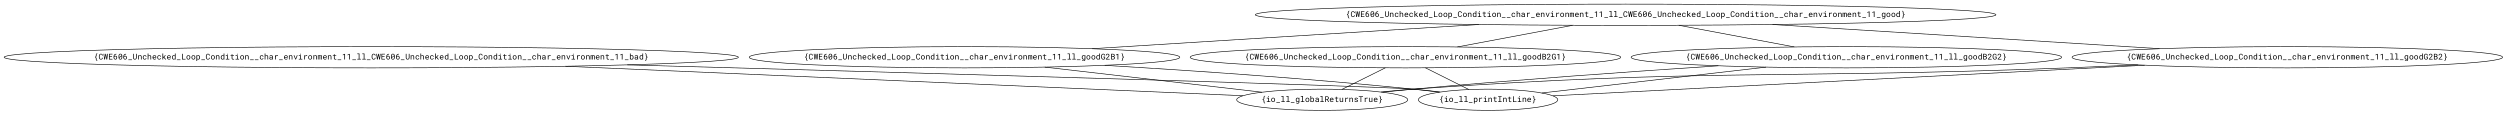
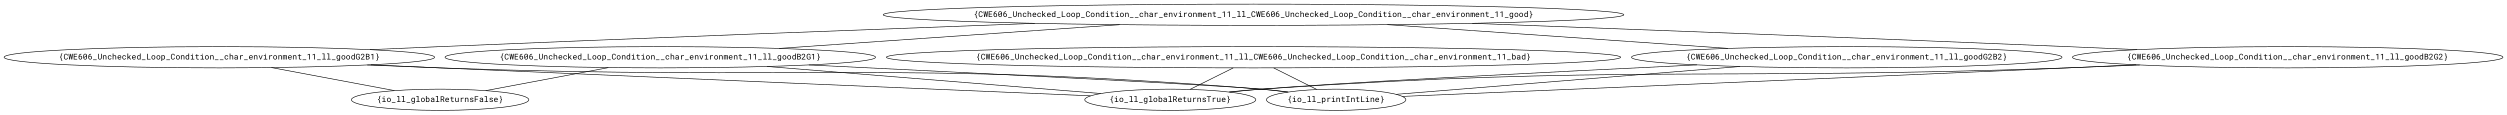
node "{io_ll_globalReturnsFalse}": added
